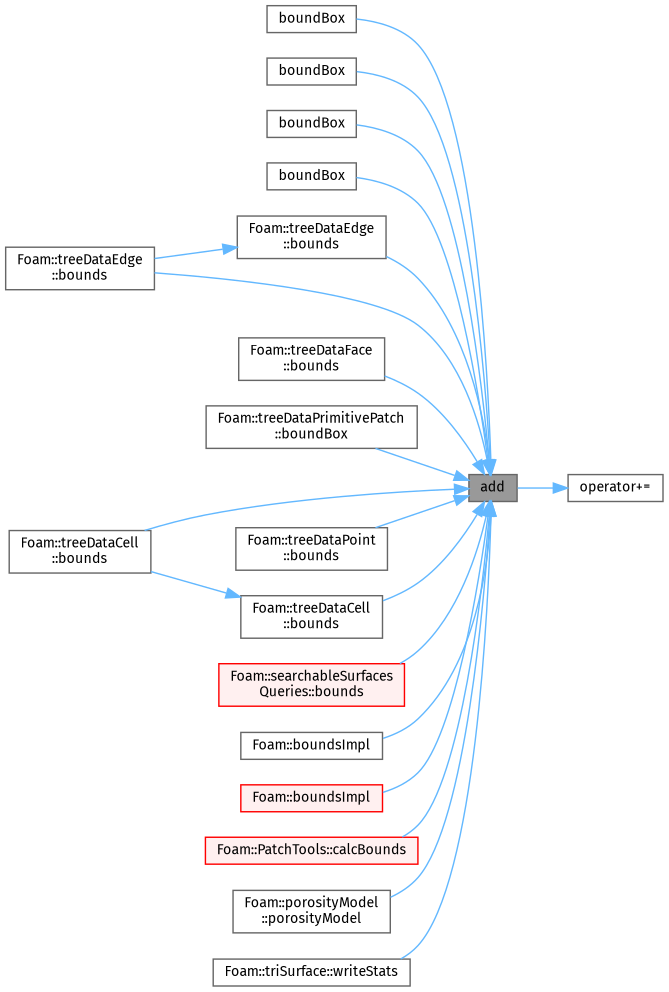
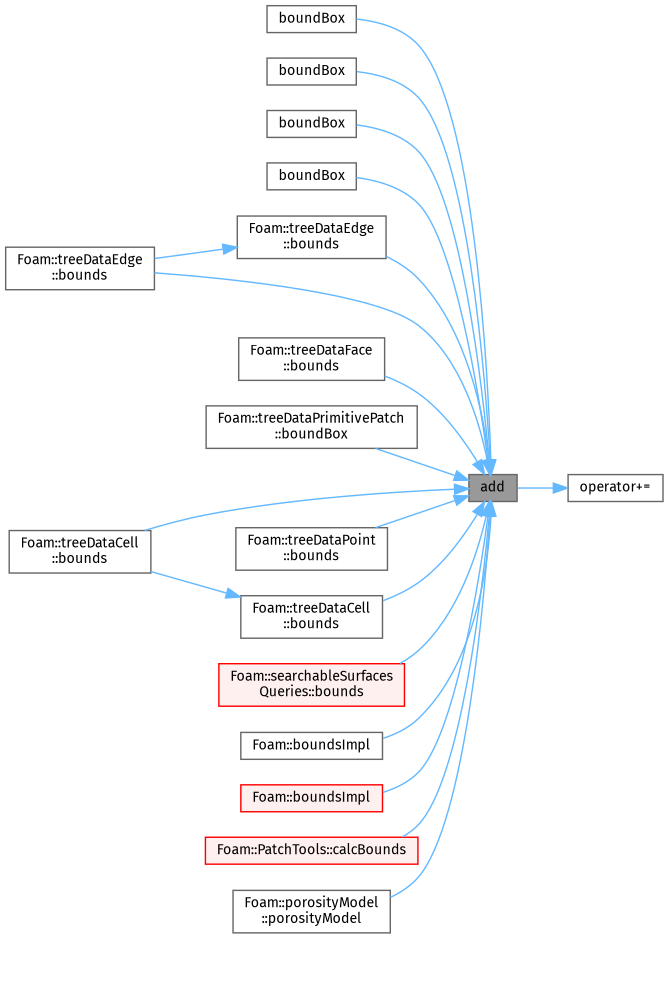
node "Foam::triSurface::writeStats": removed
